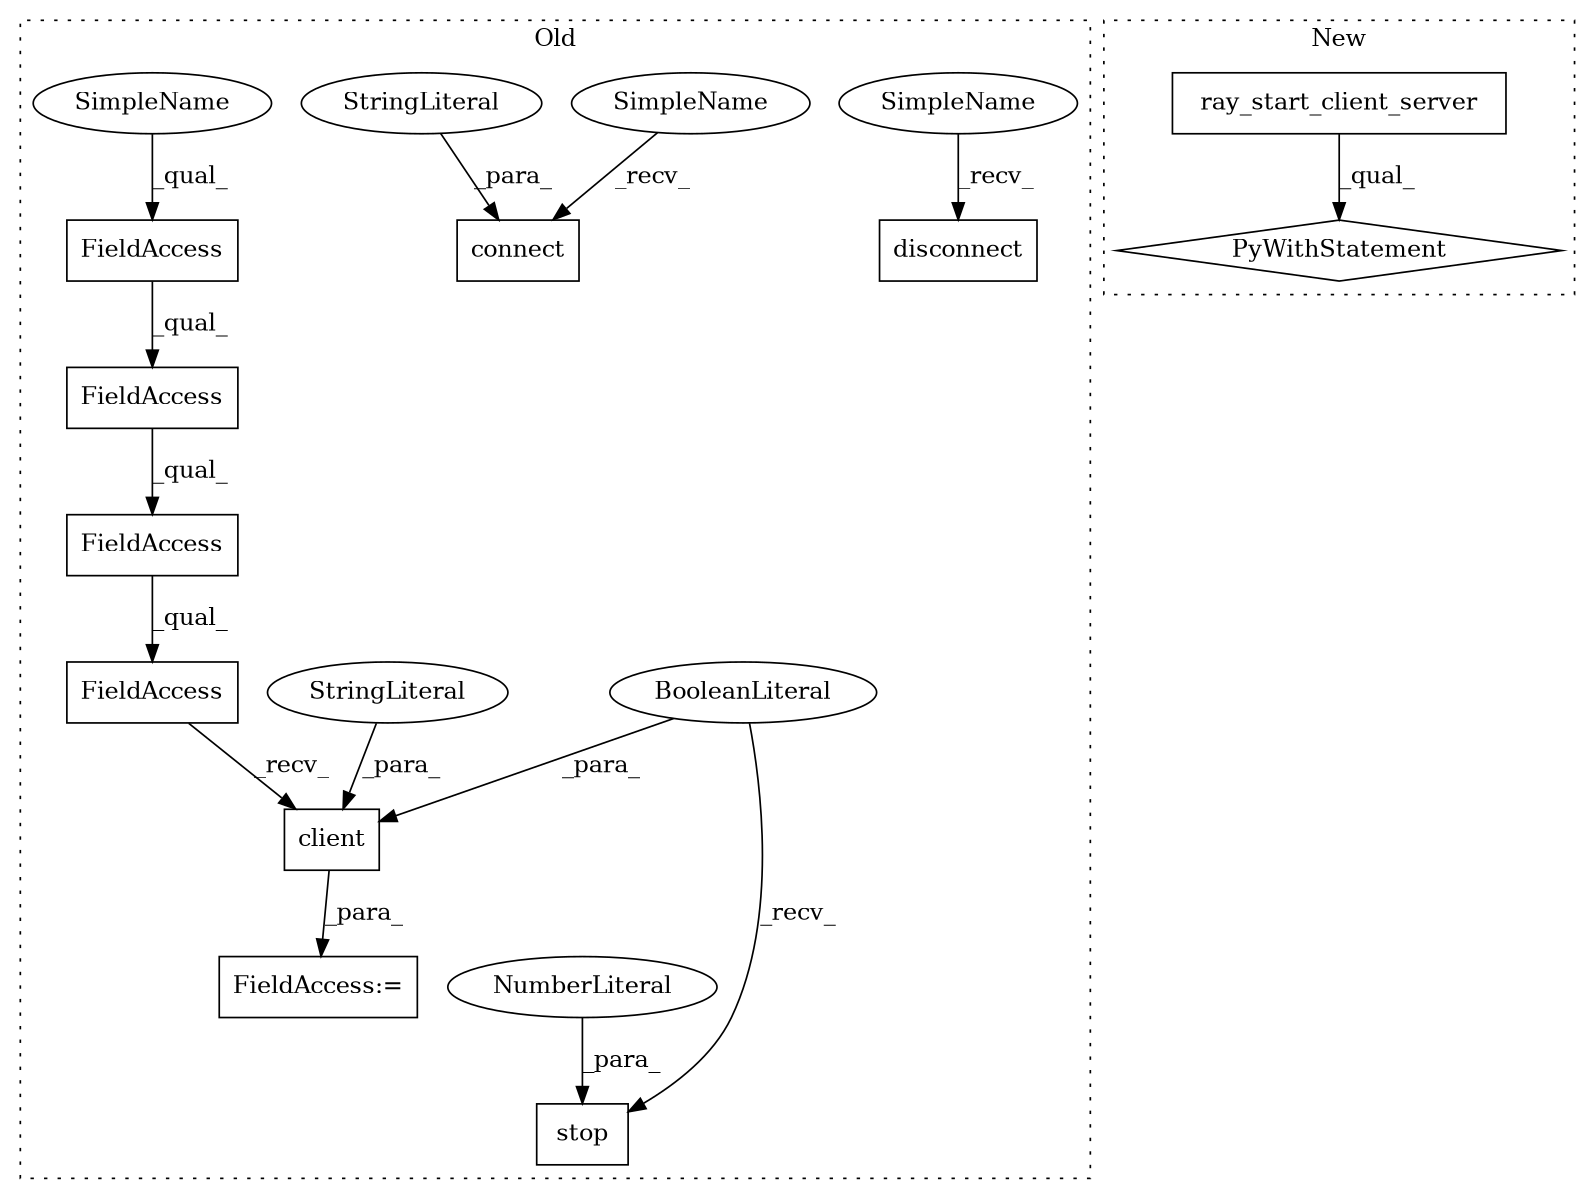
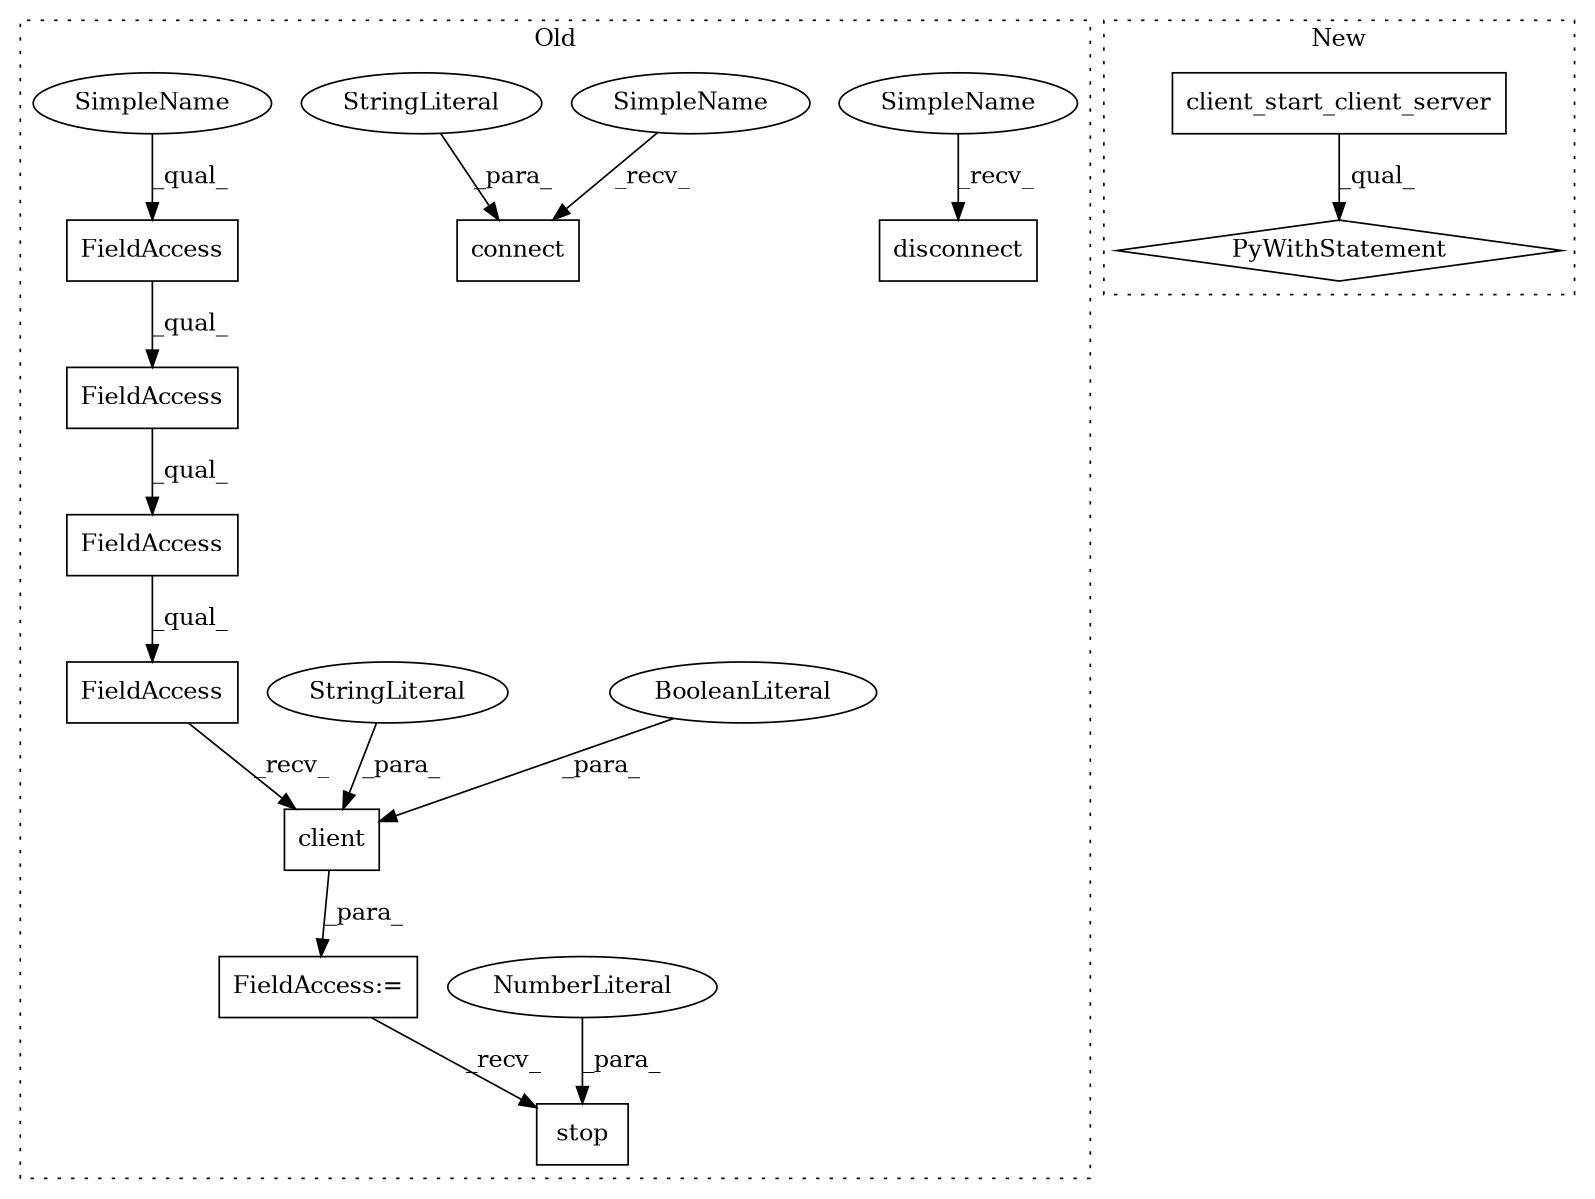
node "ray_start_client_server": label "ray_start_client_server" -> "client_start_client_server"
edge "BooleanLiteral" -> "stop": now "FieldAccess:=" -> "stop"
